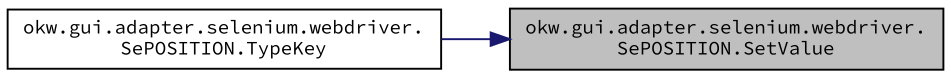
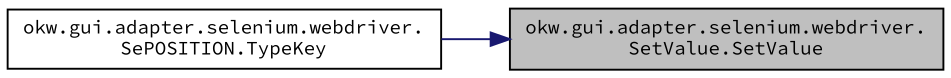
node "okw.gui.adapter.selenium.webdriver. SePOSITION.SetValue": label "okw.gui.adapter.selenium.webdriver. SePOSITION.SetValue" -> "okw.gui.adapter.selenium.webdriver. SetValue.SetValue"
